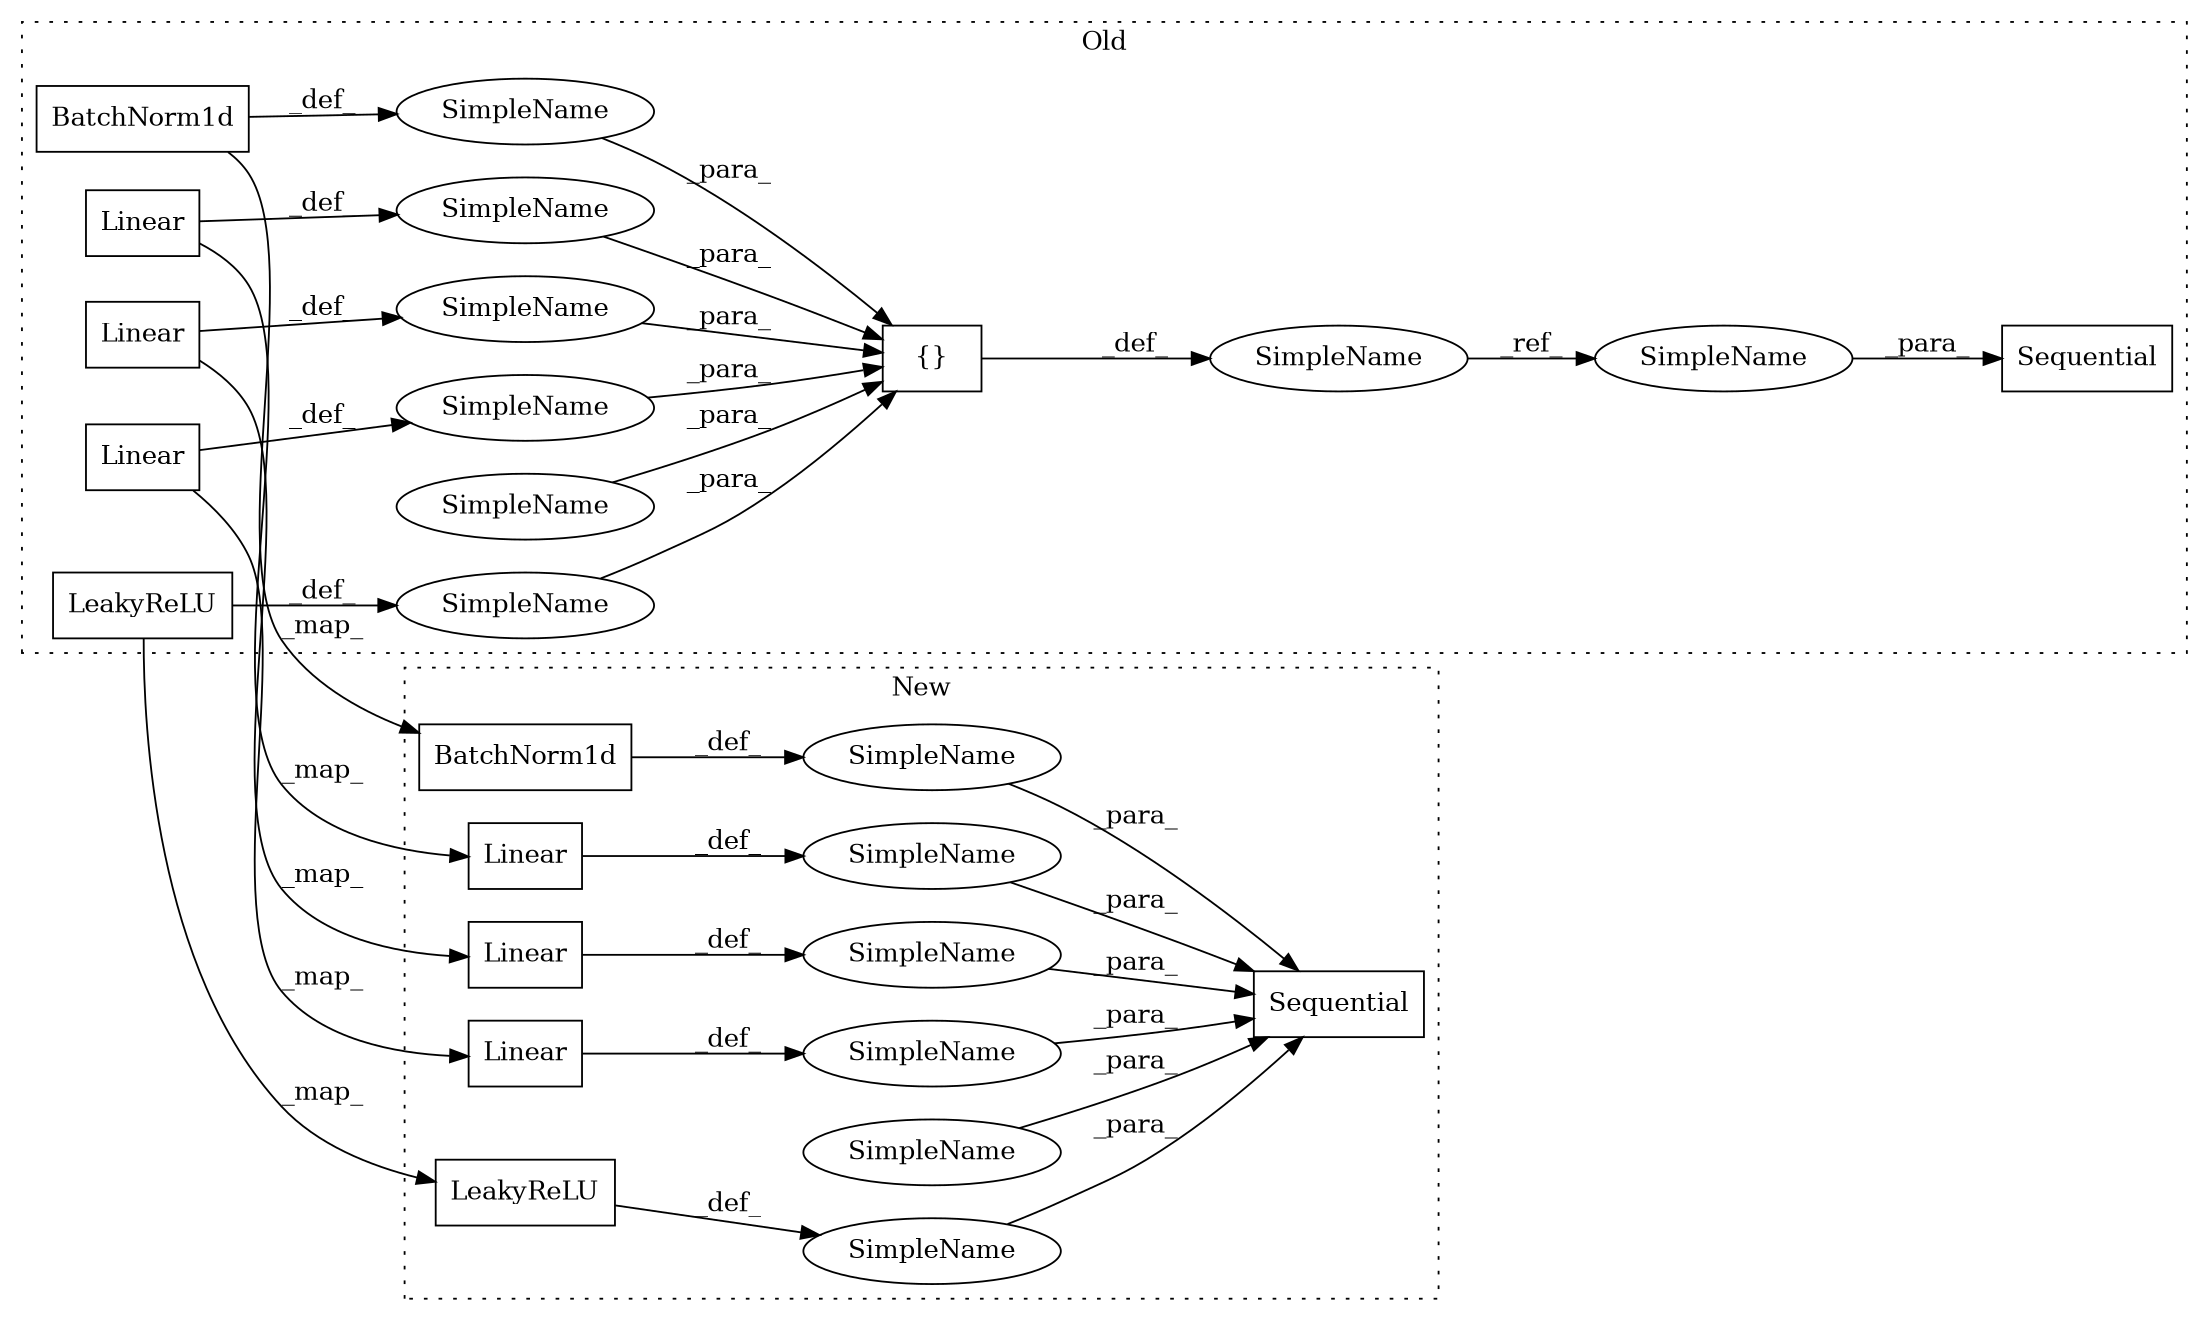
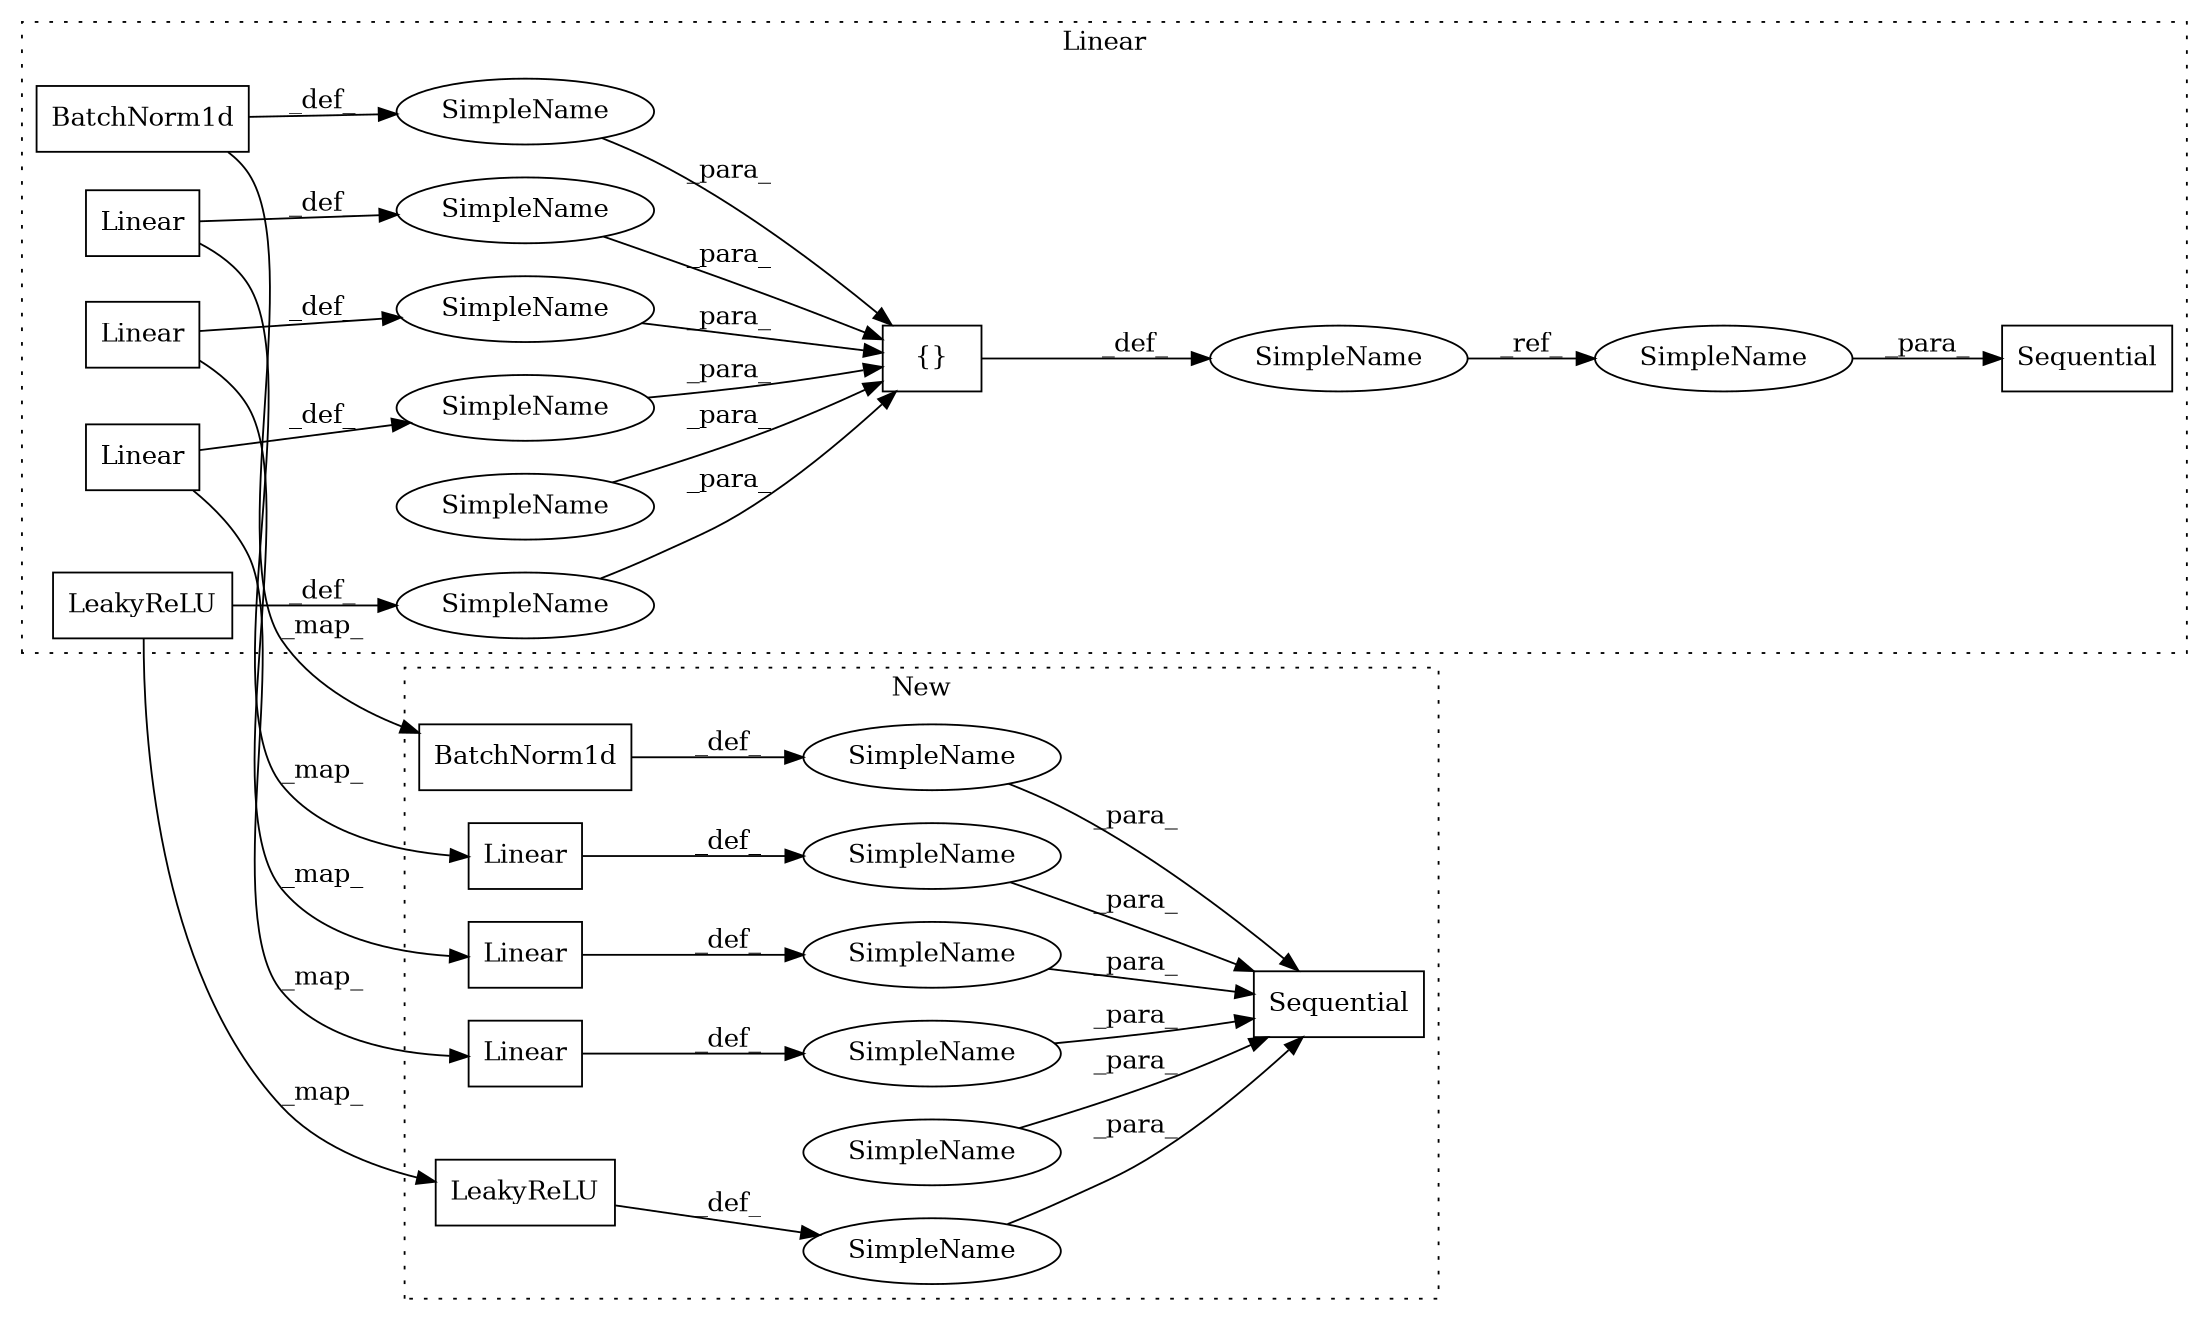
cluster "Old": label "Old" -> "Linear"
